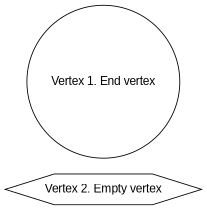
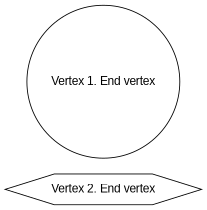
node "Vertex 2. Empty vertex": label "Vertex 2. Empty vertex" -> "Vertex 2. End vertex"
